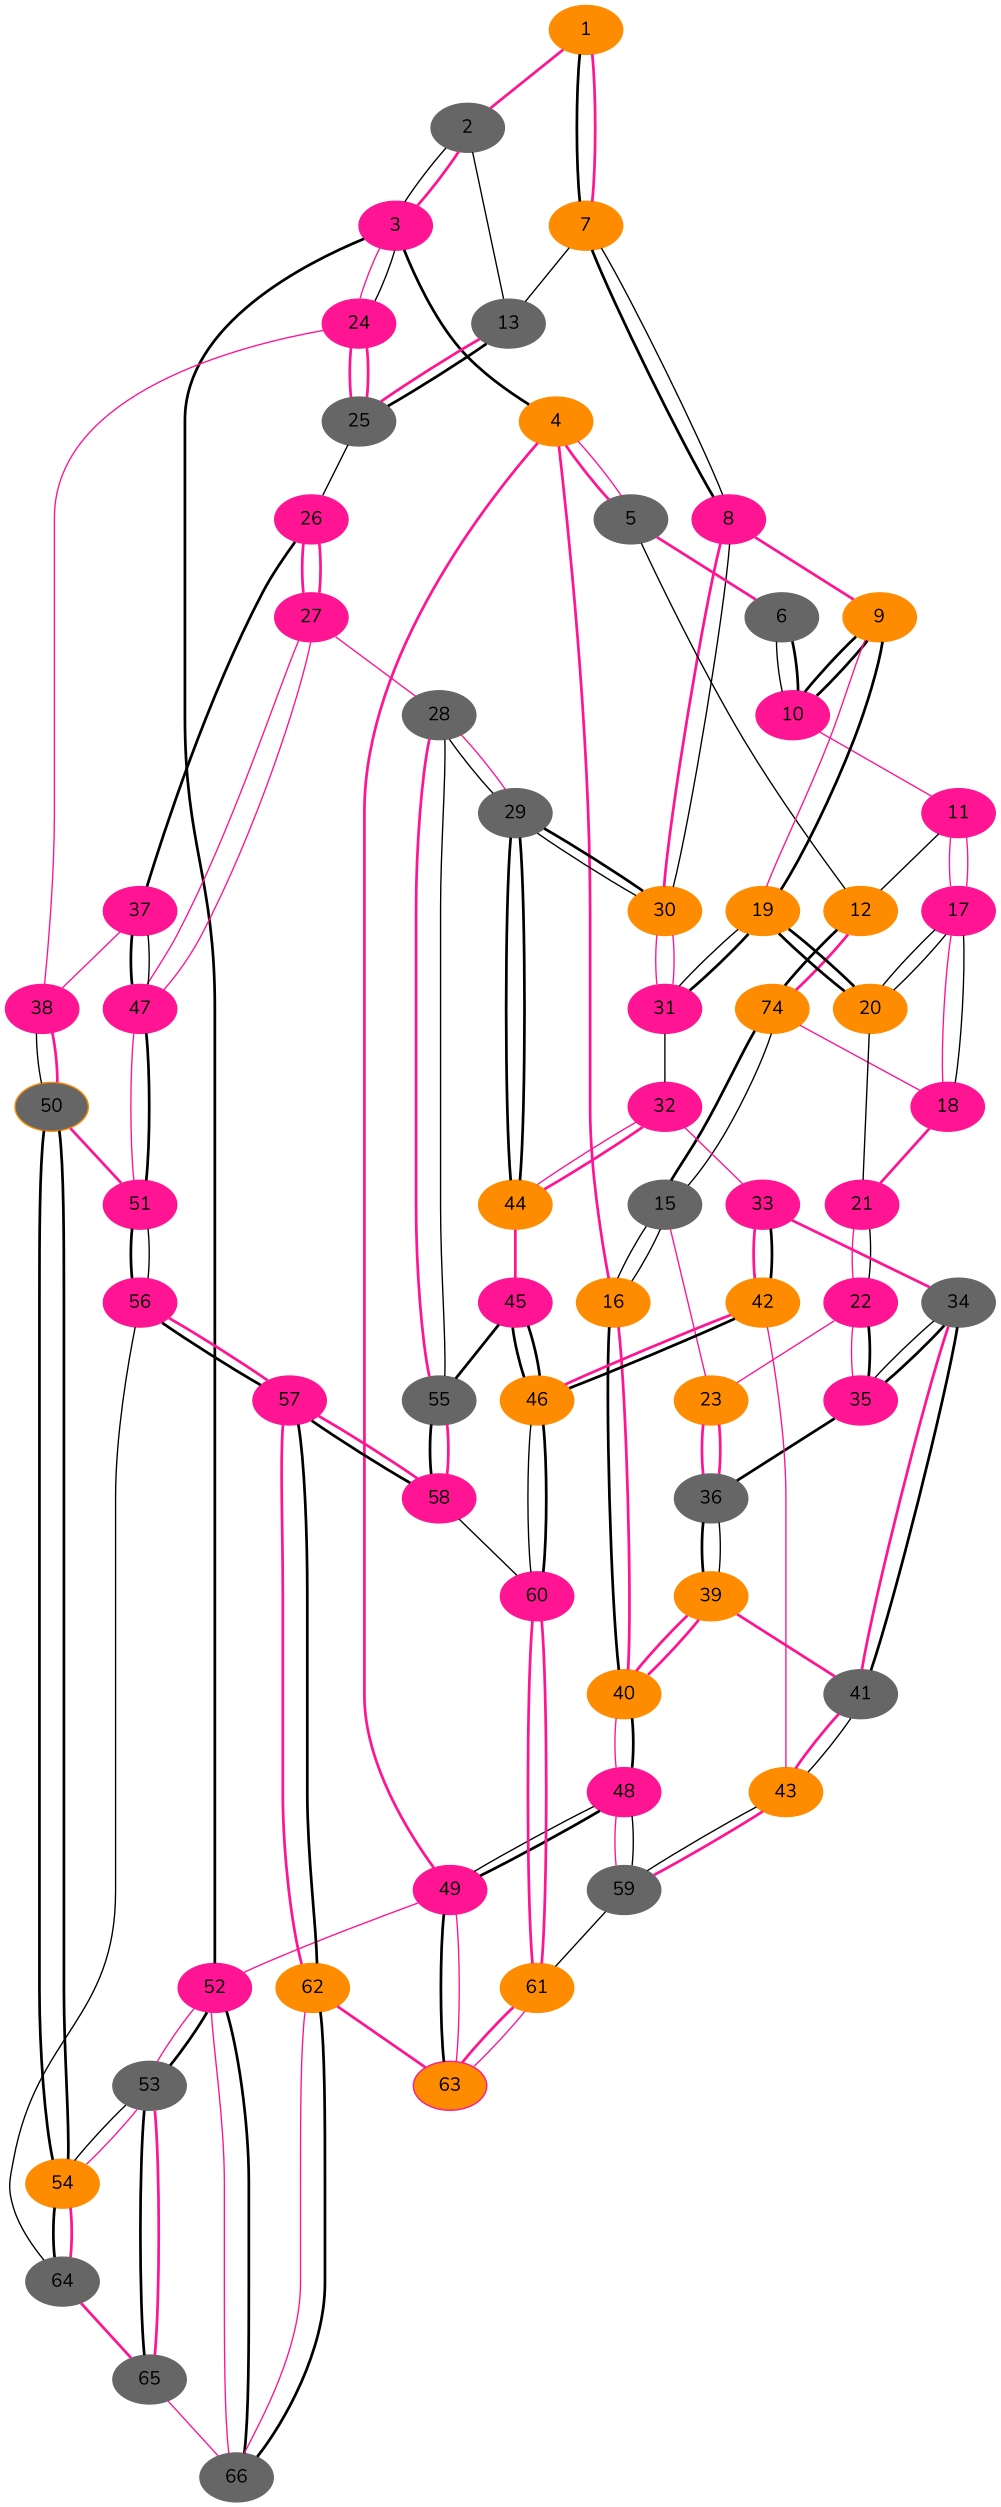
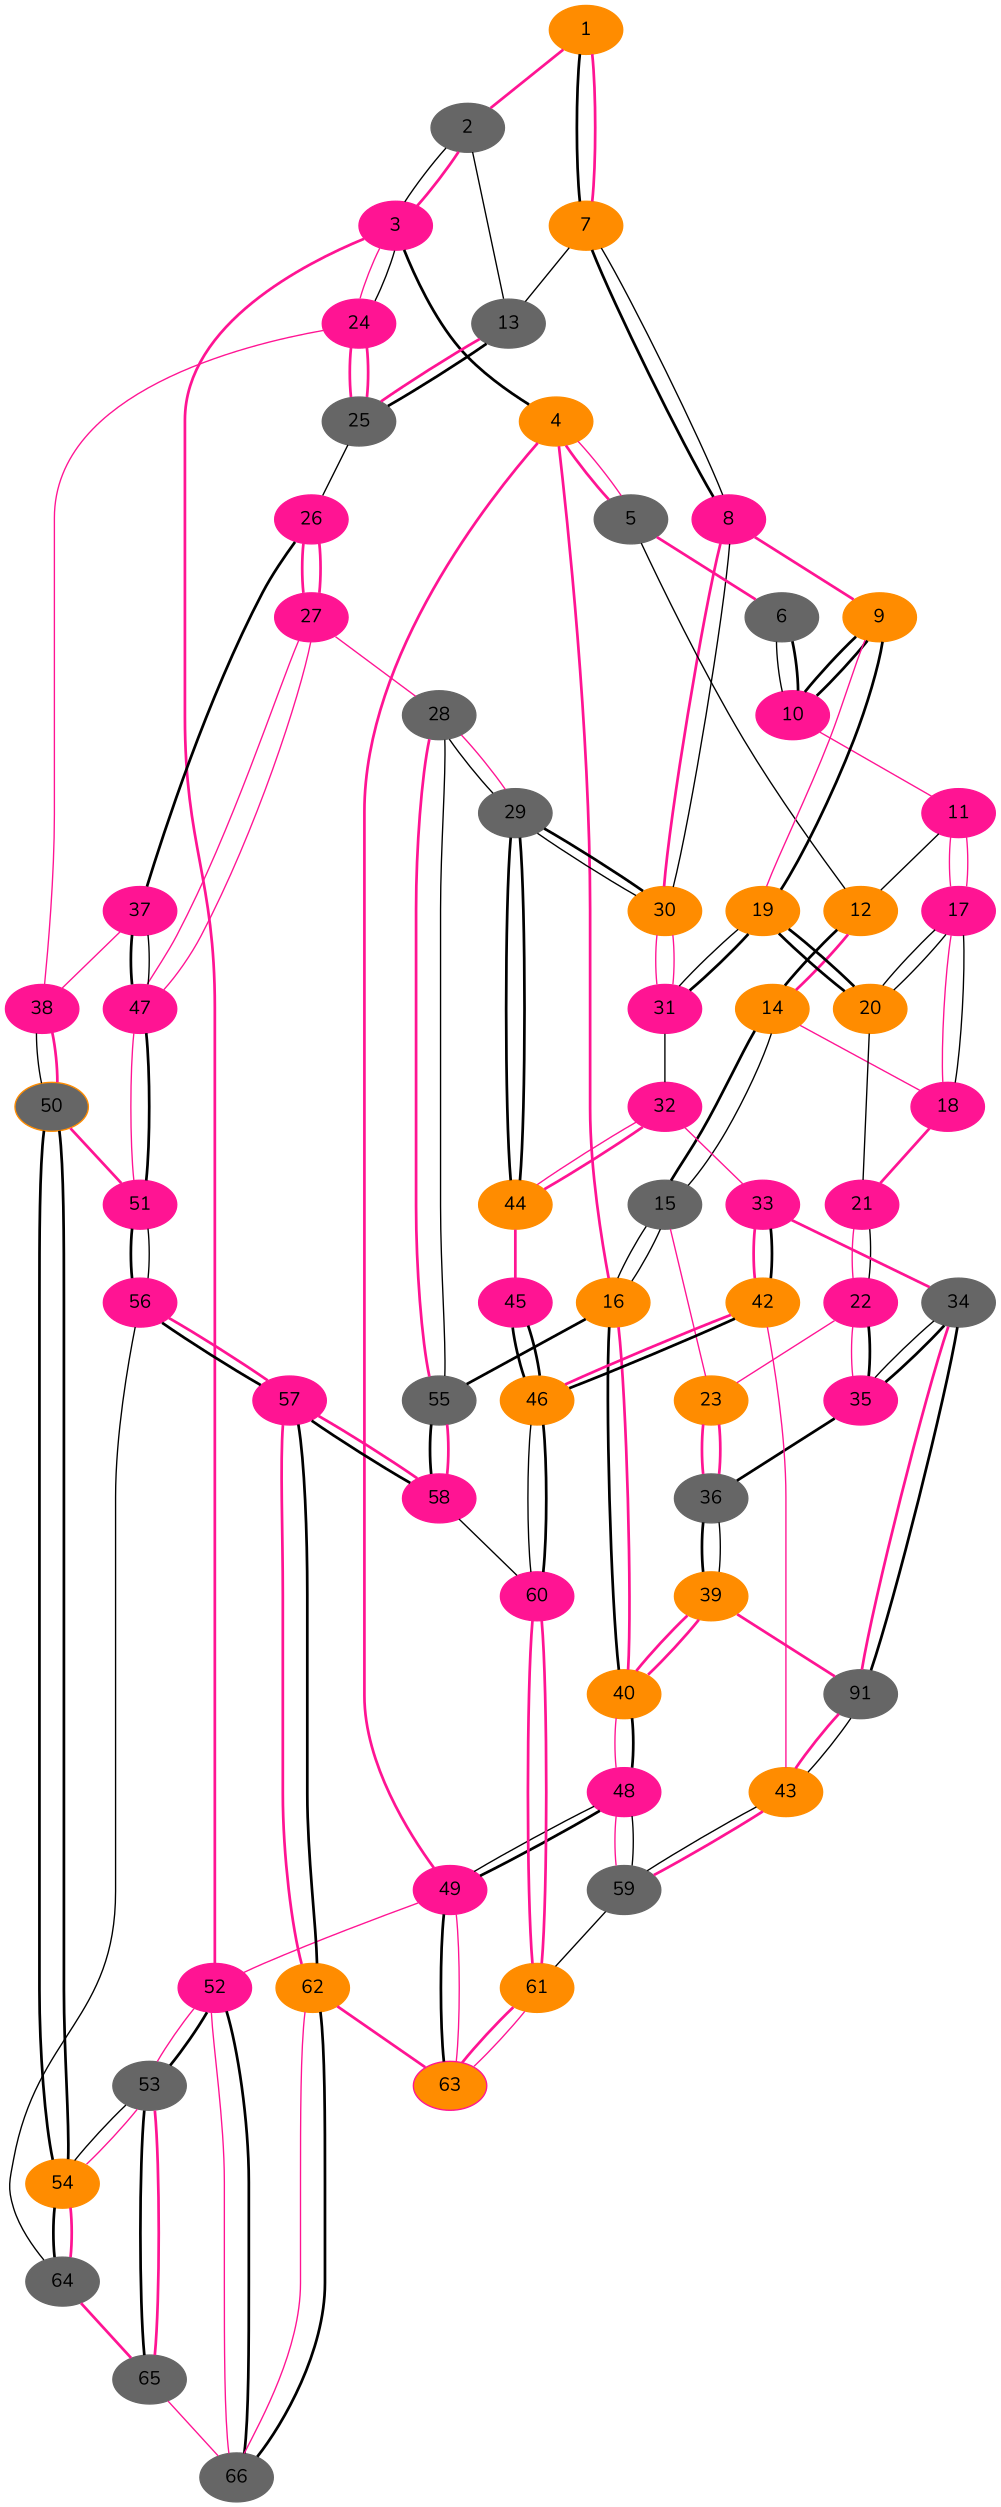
node "74": label "74" -> "14"
edge "3" -- "52": color black -> deeppink
edge "45" -- "55": now "16" -- "55"
node "41": label "41" -> "91"
